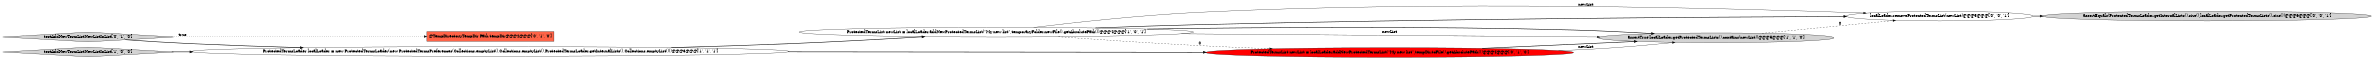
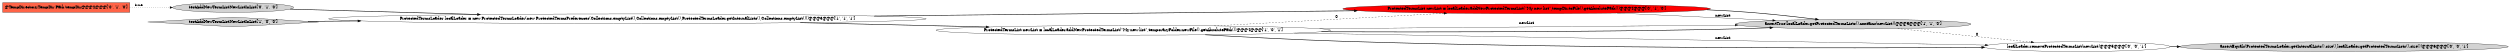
node "testAddNewTermListNewListInList['0', '1', '0']": shape diamond -> ellipse
edge "testAddNewTermListNewListInList['0', '1', '0']" -> "@TempDirectory.TempDir Path tempDir@@@2@@@['0', '1', '0']": reversed
